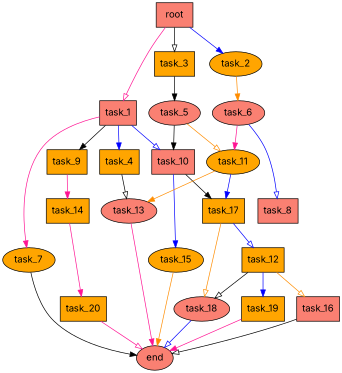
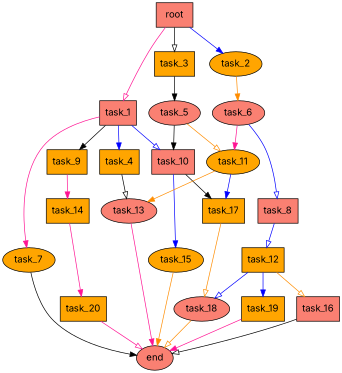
edge "task_17" -> "task_12": now "task_8" -> "task_12"
edge "task_12" -> "task_18": color black -> blue
edge "task_18" -> "end": color blue -> darkorange
